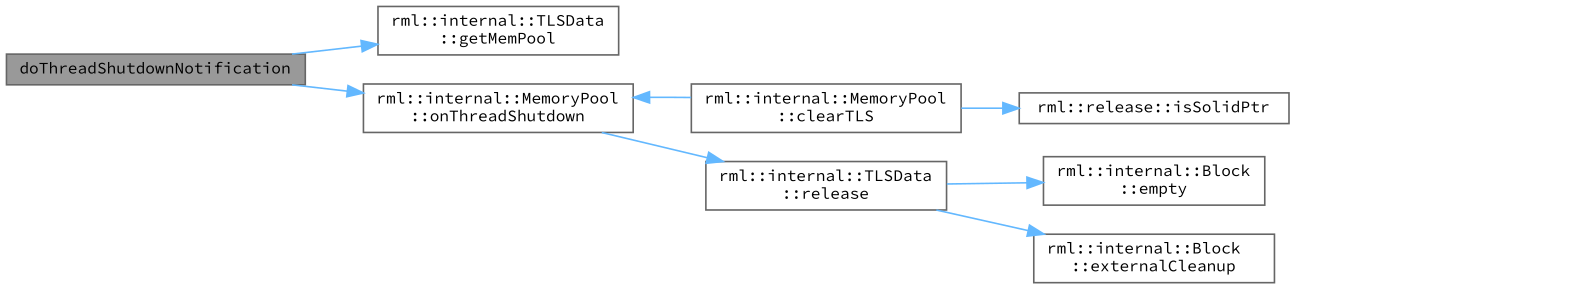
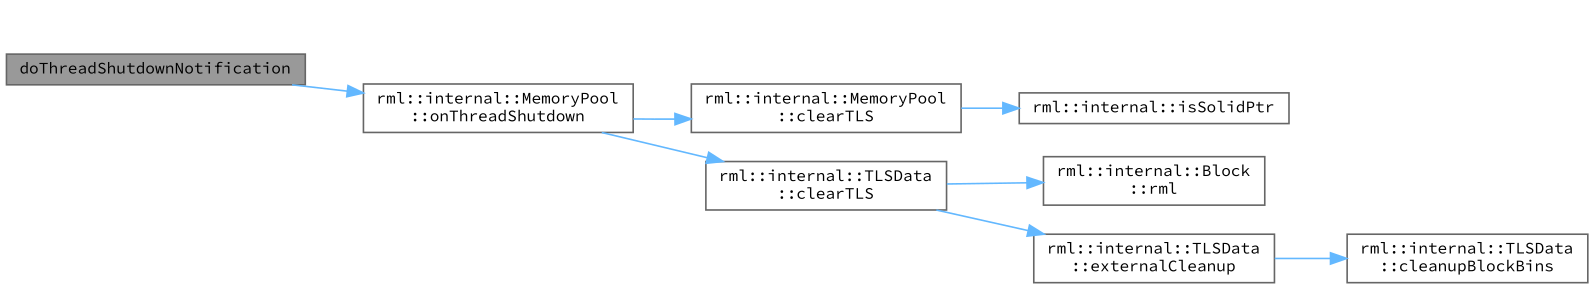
node "rml::internal::TLSData ::getMemPool": removed
edge "rml::internal::MemoryPool ::clearTLS" -> "rml::internal::MemoryPool ::onThreadShutdown": reversed
node "rml::release::isSolidPtr": label "rml::release::isSolidPtr" -> "rml::internal::isSolidPtr"
node "rml::internal::Block ::empty": label "rml::internal::Block ::empty" -> "rml::internal::Block ::rml"
node "rml::internal::TLSData ::release": label "rml::internal::TLSData ::release" -> "rml::internal::TLSData ::clearTLS"
node "rml::internal::Block ::externalCleanup": label "rml::internal::Block ::externalCleanup" -> "rml::internal::TLSData ::externalCleanup"
node "rml::internal::TLSData ::cleanupBlockBins": added
